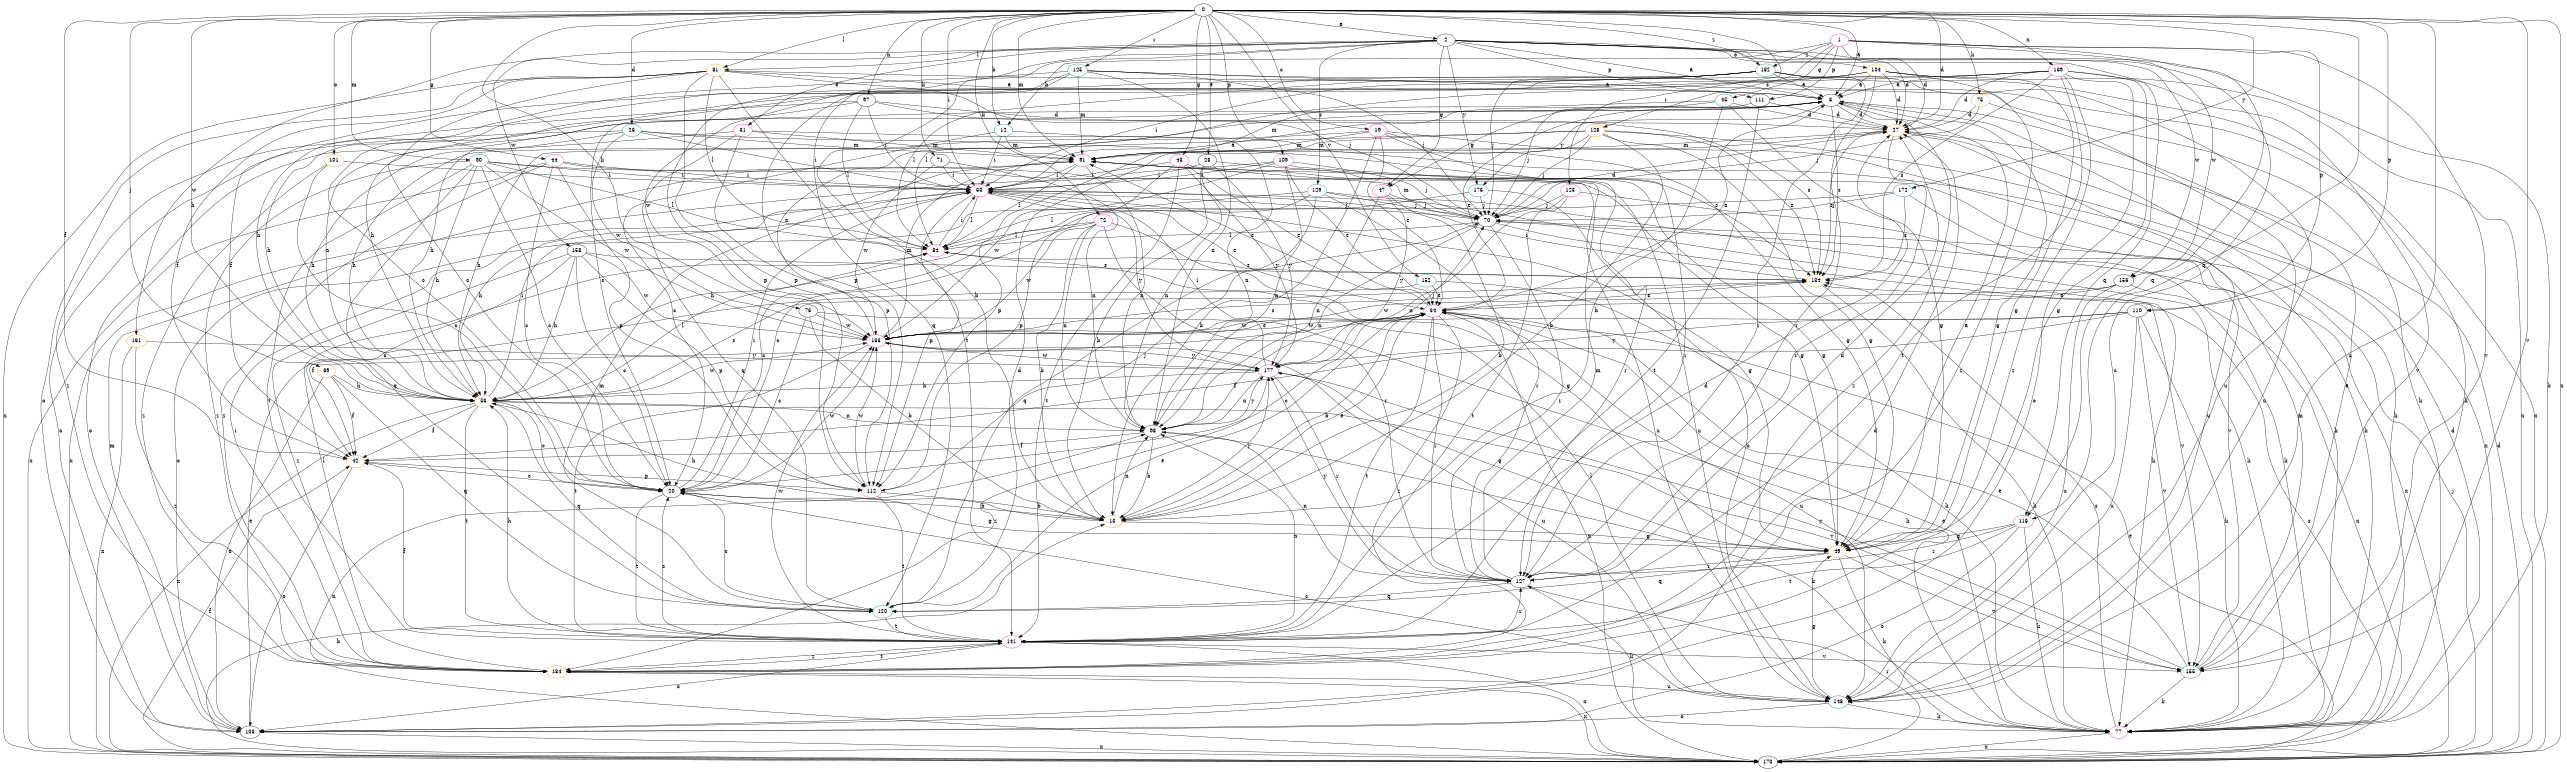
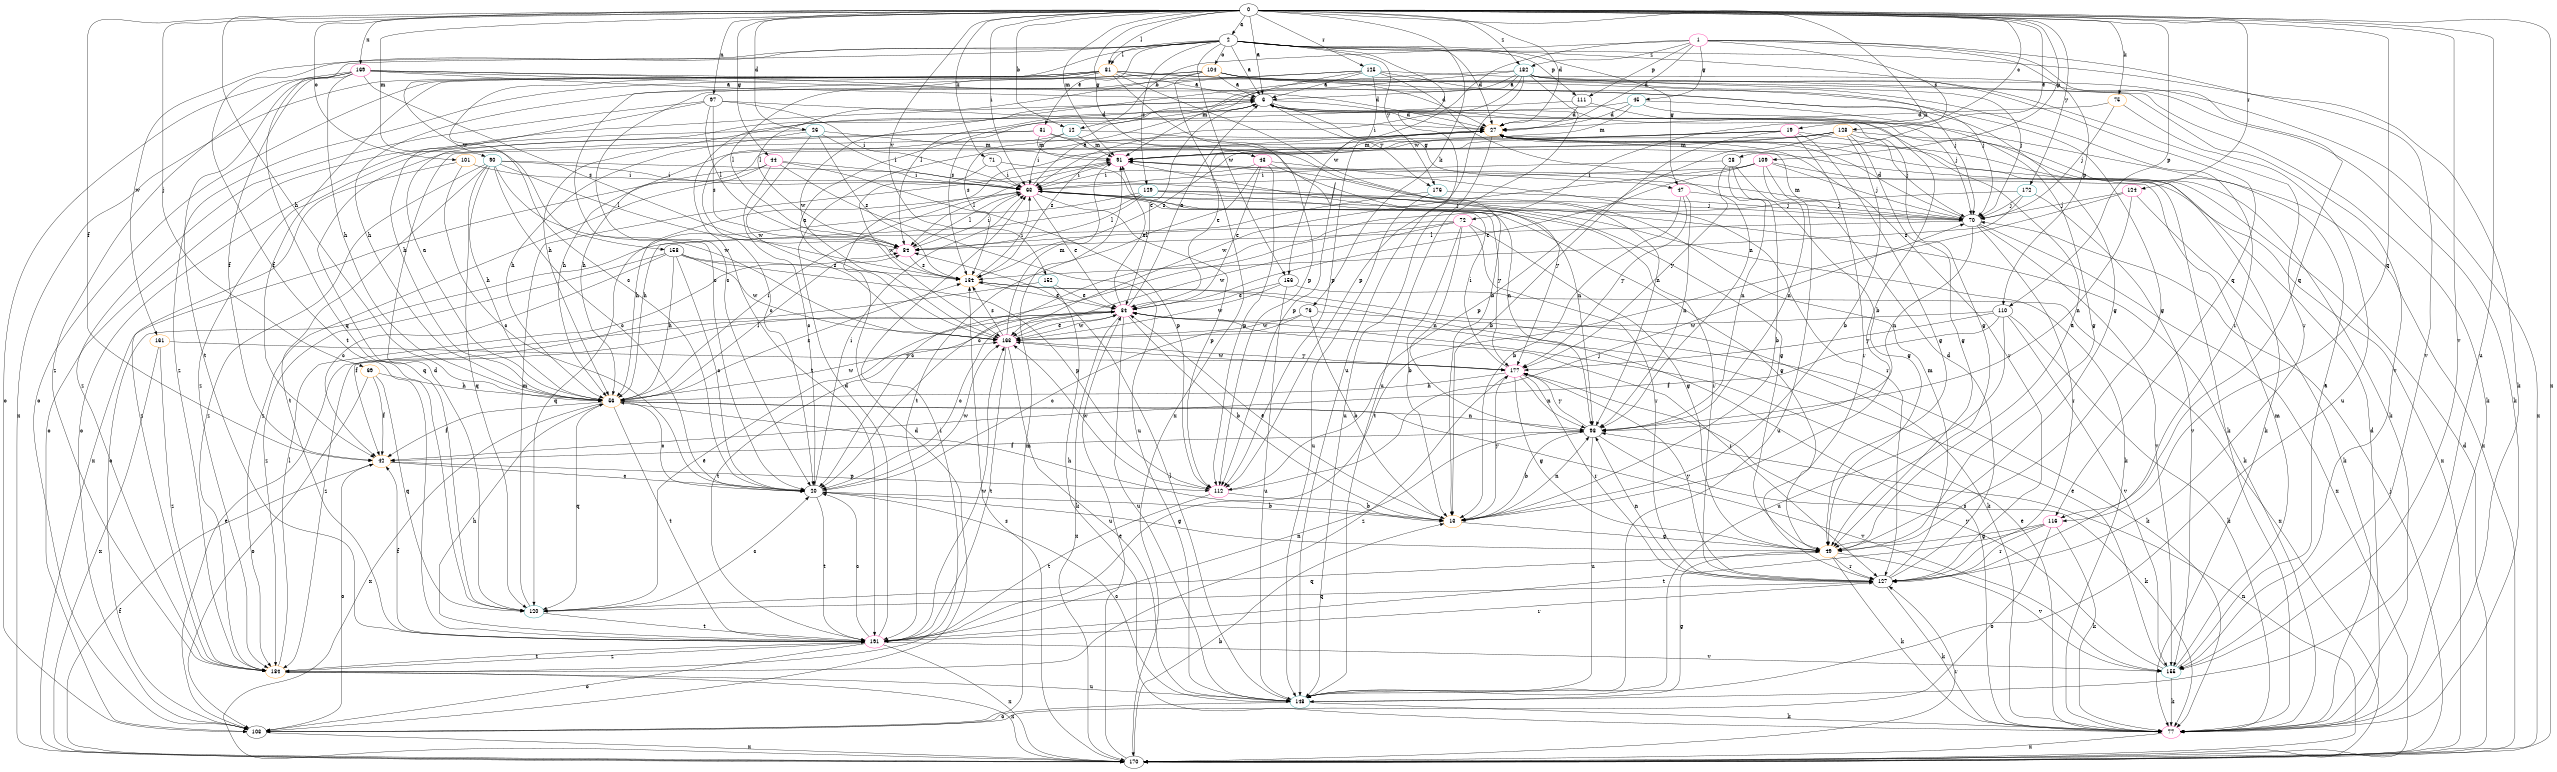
edge "182" -> "134": added, label "s"
edge "19" -> "91": label "m" -> "w"
node "123": label "123" -> "124"
edge "177" -> "70": removed, label "j"
node "141": label "141" -> "191"
edge "98" -> "148": added, label "u"
